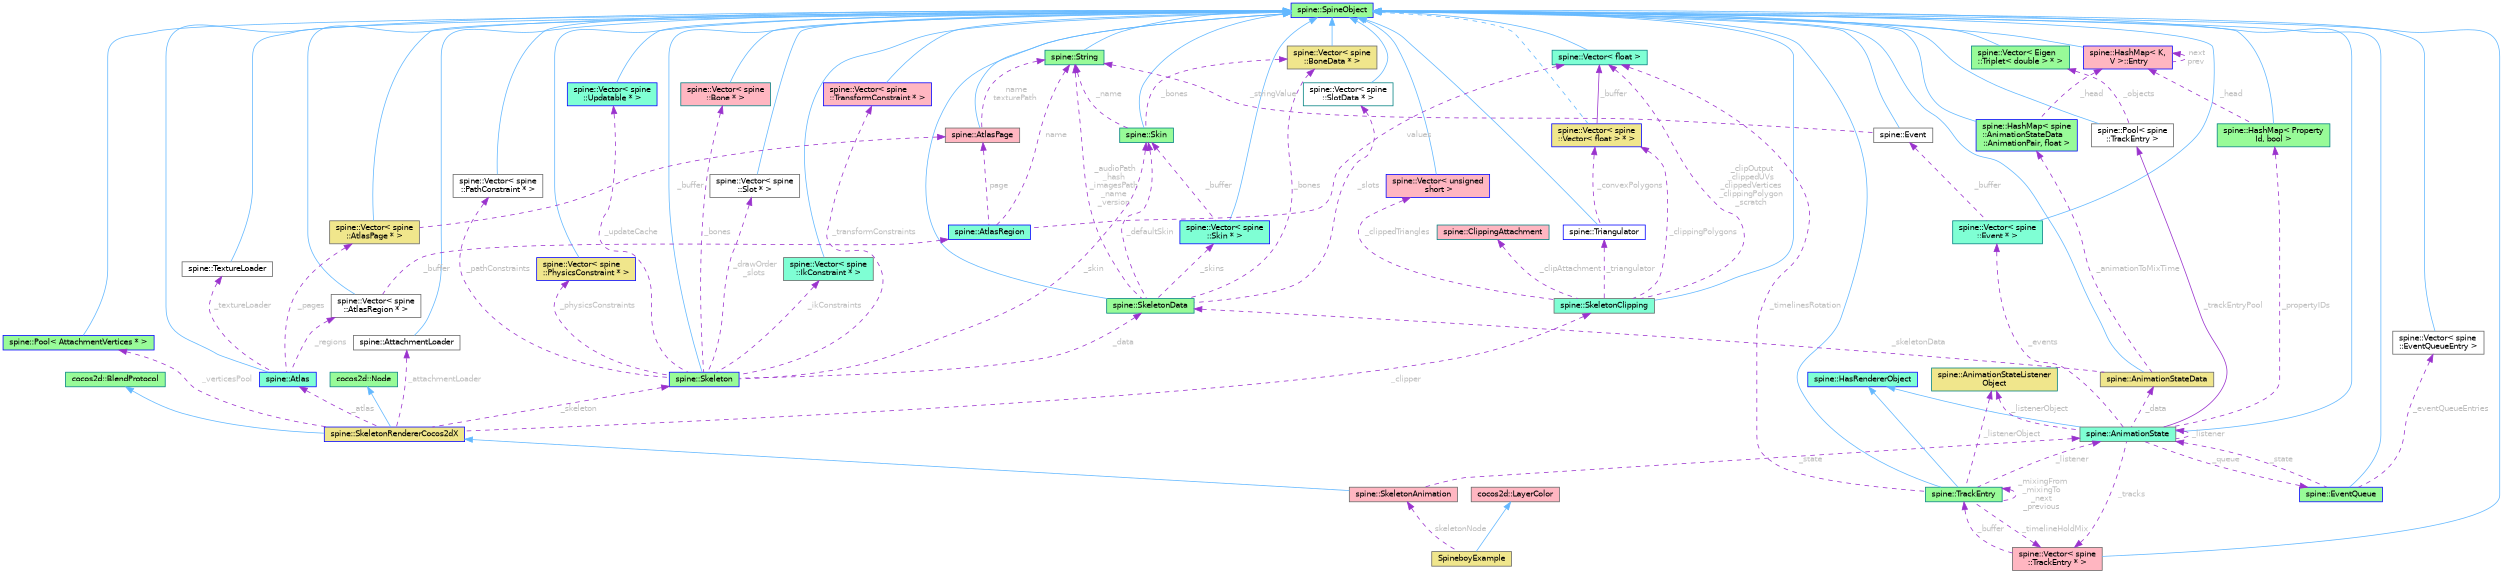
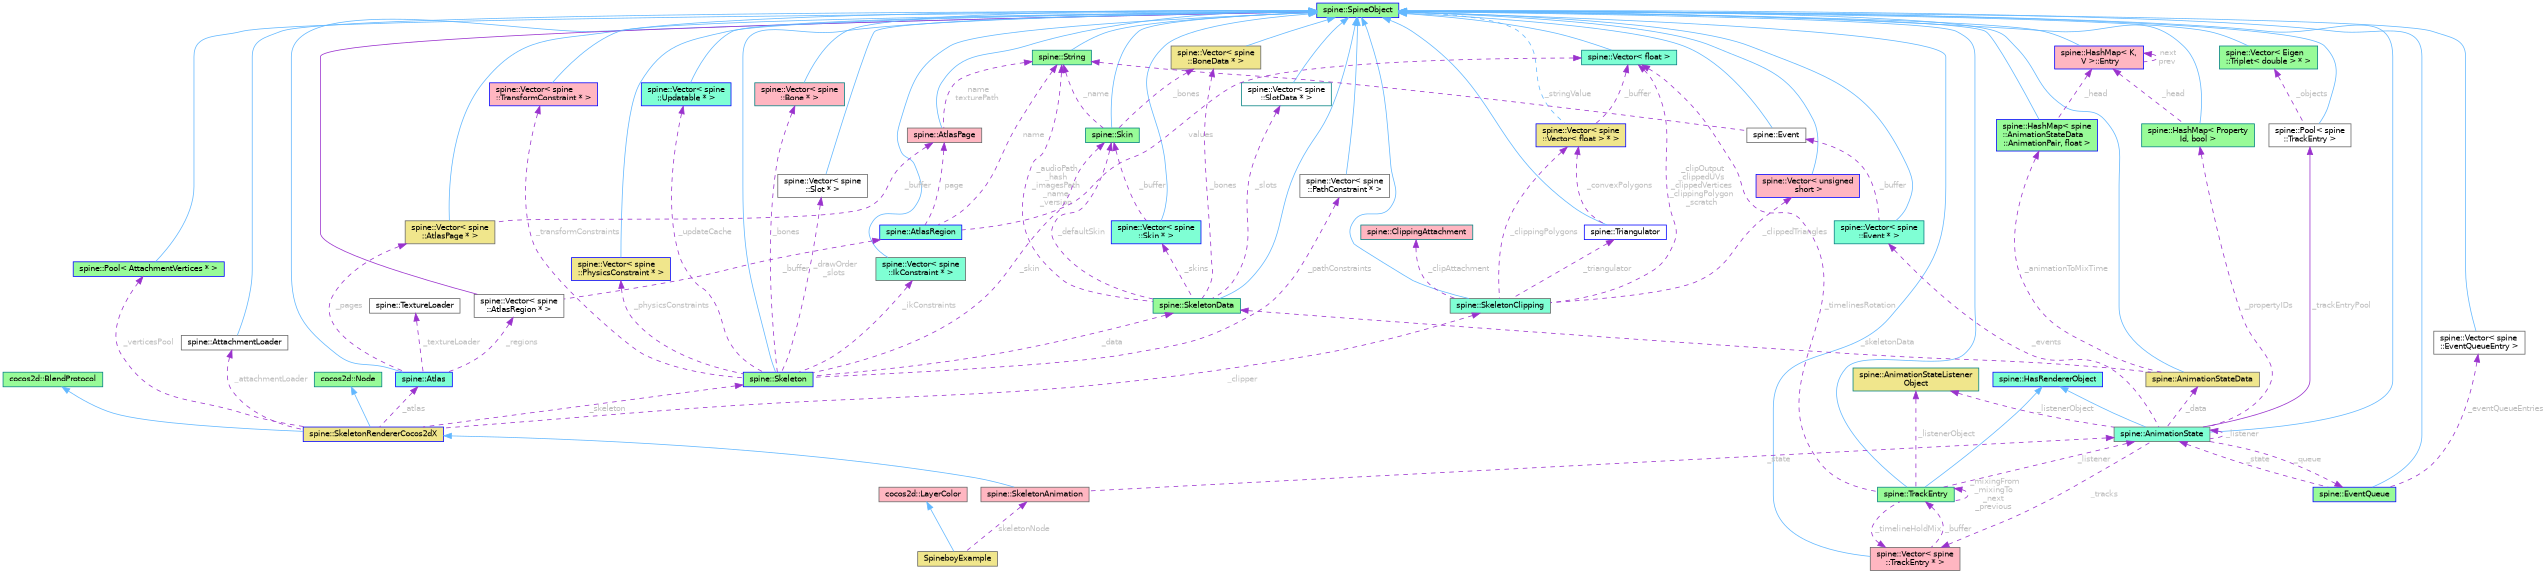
edge "spine::TextureLoader" -> "spine::SpineObject": removed
edge "spine::Vector< spine ::AtlasRegion * >" -> "spine::SpineObject": color steelblue1 -> darkorchid3
edge "spine::Vector< spine ::Vector< float > * >" -> "spine::Vector< float >": style solid -> dashed
